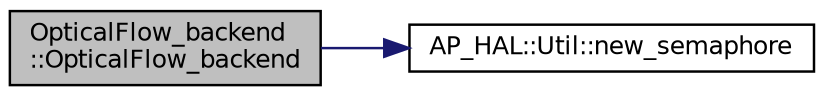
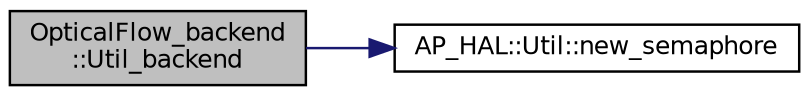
node "OpticalFlow_backend ::OpticalFlow_backend": label "OpticalFlow_backend ::OpticalFlow_backend" -> "OpticalFlow_backend ::Util_backend"
